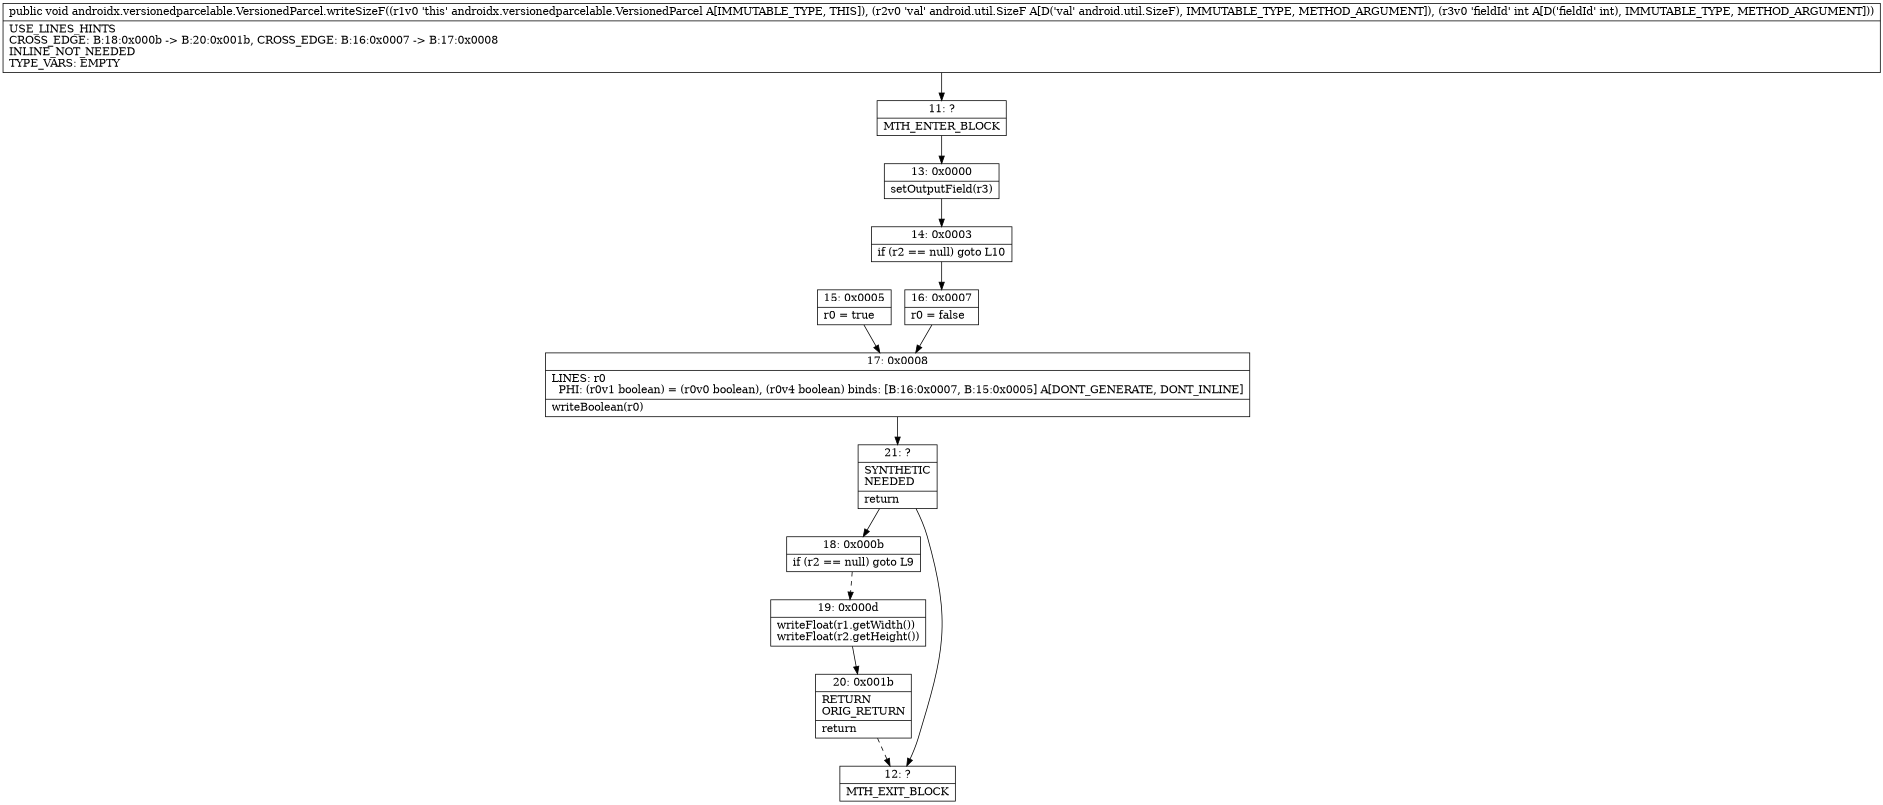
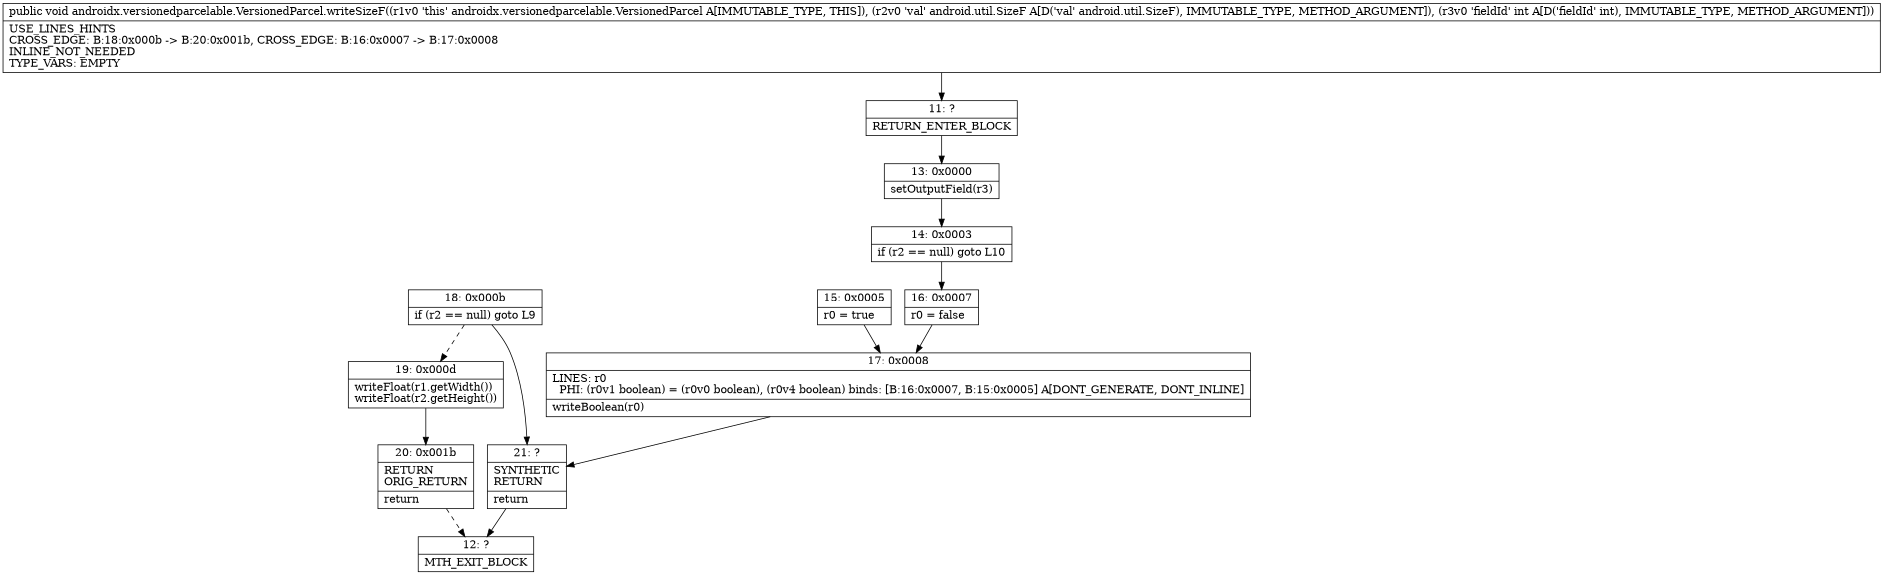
node "11: ?": text "MTH_ENTER_BLOCK" -> "RETURN_ENTER_BLOCK"
node "21: ?": text "NEEDED" -> "RETURN"
edge "21: ?" -> "18: 0x000b": reversed
